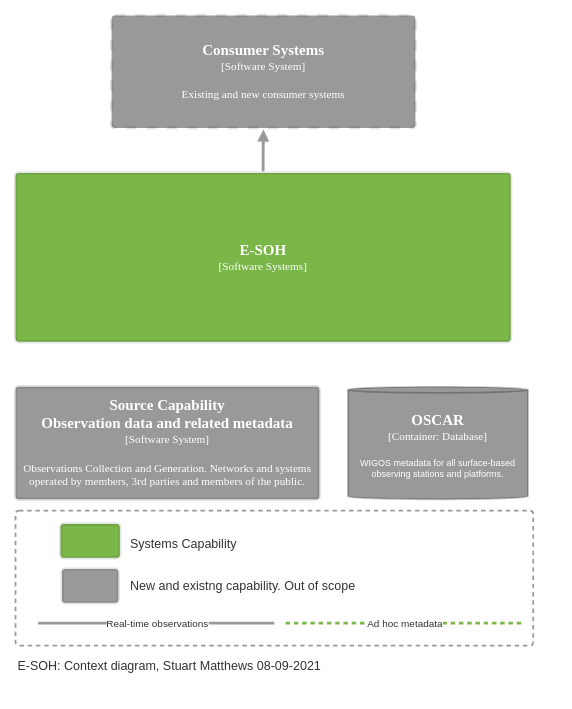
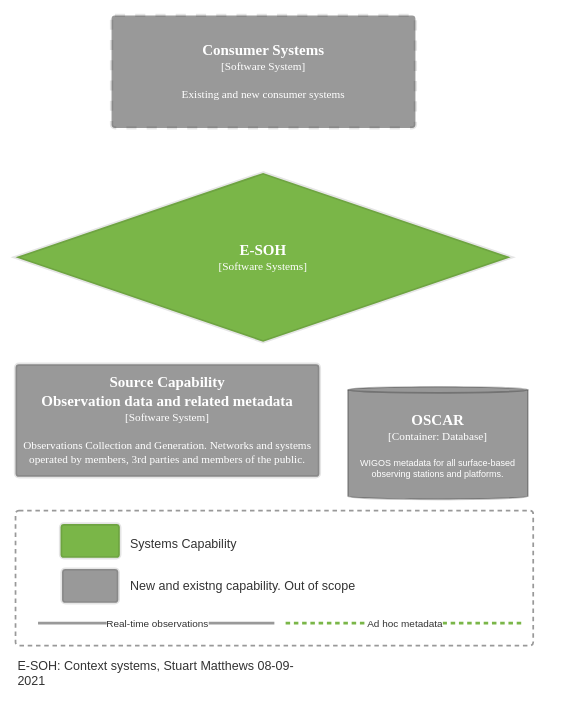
edge "E-SOH [Software Systems]" -> "Consumer Systems [Software System] Existing and new consumer systems": removed
node "E-SOH [Software Systems]": shape rounded rectangle -> diamond
node "Source Capability Observation data and related metadata [Software System] Observations Collection and Generation. Networks and systems operated by members, 3rd parties and members of the public.": moved (167, 443) -> (167, 420)
node "E-SOH: Context diagram, Stuart Matthews 08-09-2021": label "E-SOH: Context diagram, Stuart Matthews 08-09-2021" -> "E-SOH: Context systems, Stuart Matthews 08-09-2021"
